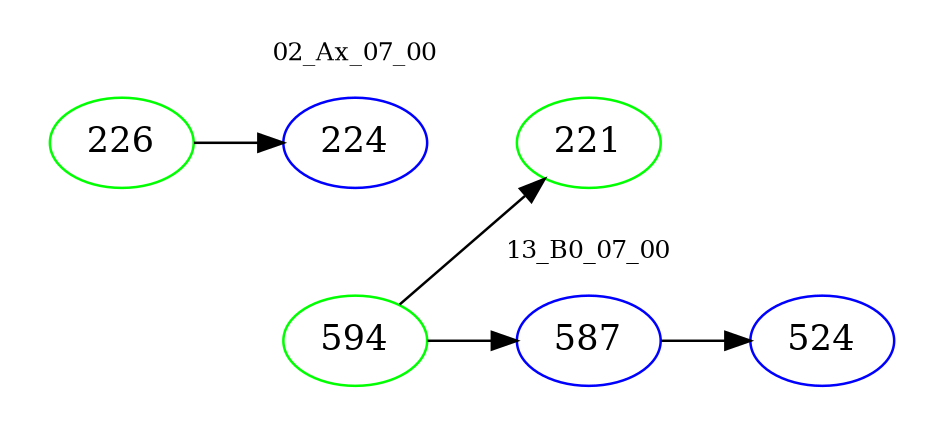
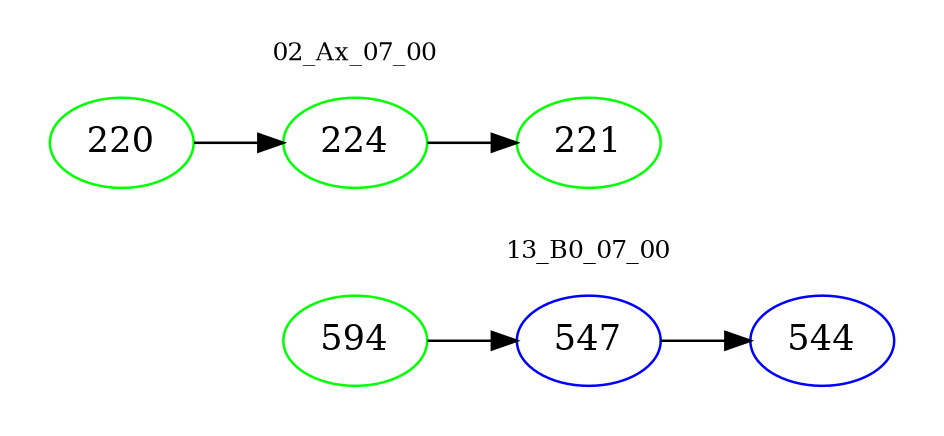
node "226": label "226" -> "220"
node "224": color blue -> green
edge "594" -> "221": now "224" -> "221"
node "587": label "587" -> "547"
node "524": label "524" -> "544"
